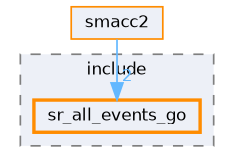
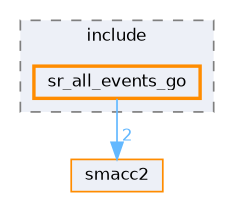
edge "smacc2" -> "sr_all_events_go": reversed
